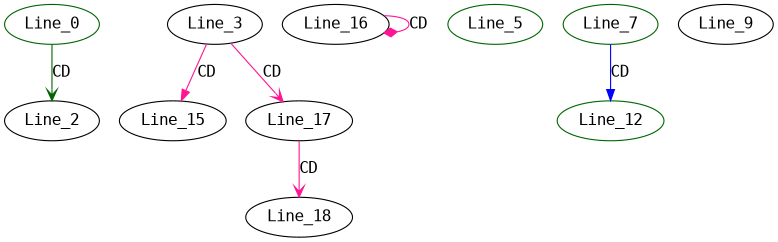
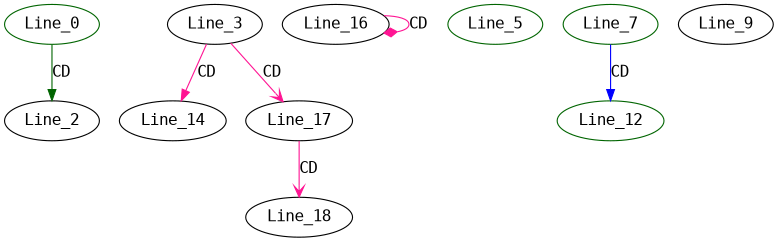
edge "Line_0" -> "Line_2": arrowhead vee -> normal
node "Line_15": label "Line_15" -> "Line_14"
